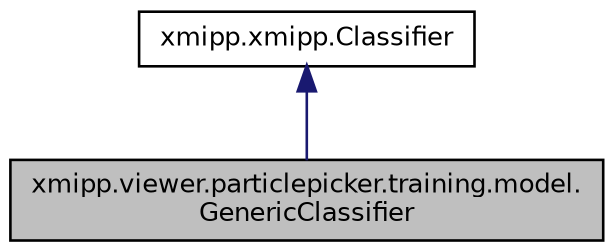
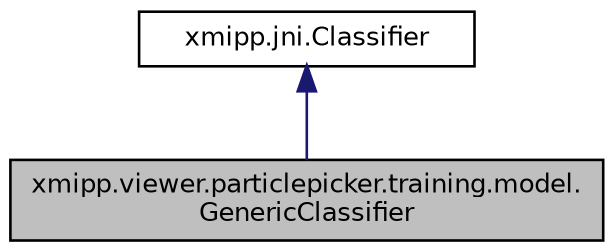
node "xmipp.xmipp.Classifier": label "xmipp.xmipp.Classifier" -> "xmipp.jni.Classifier"
